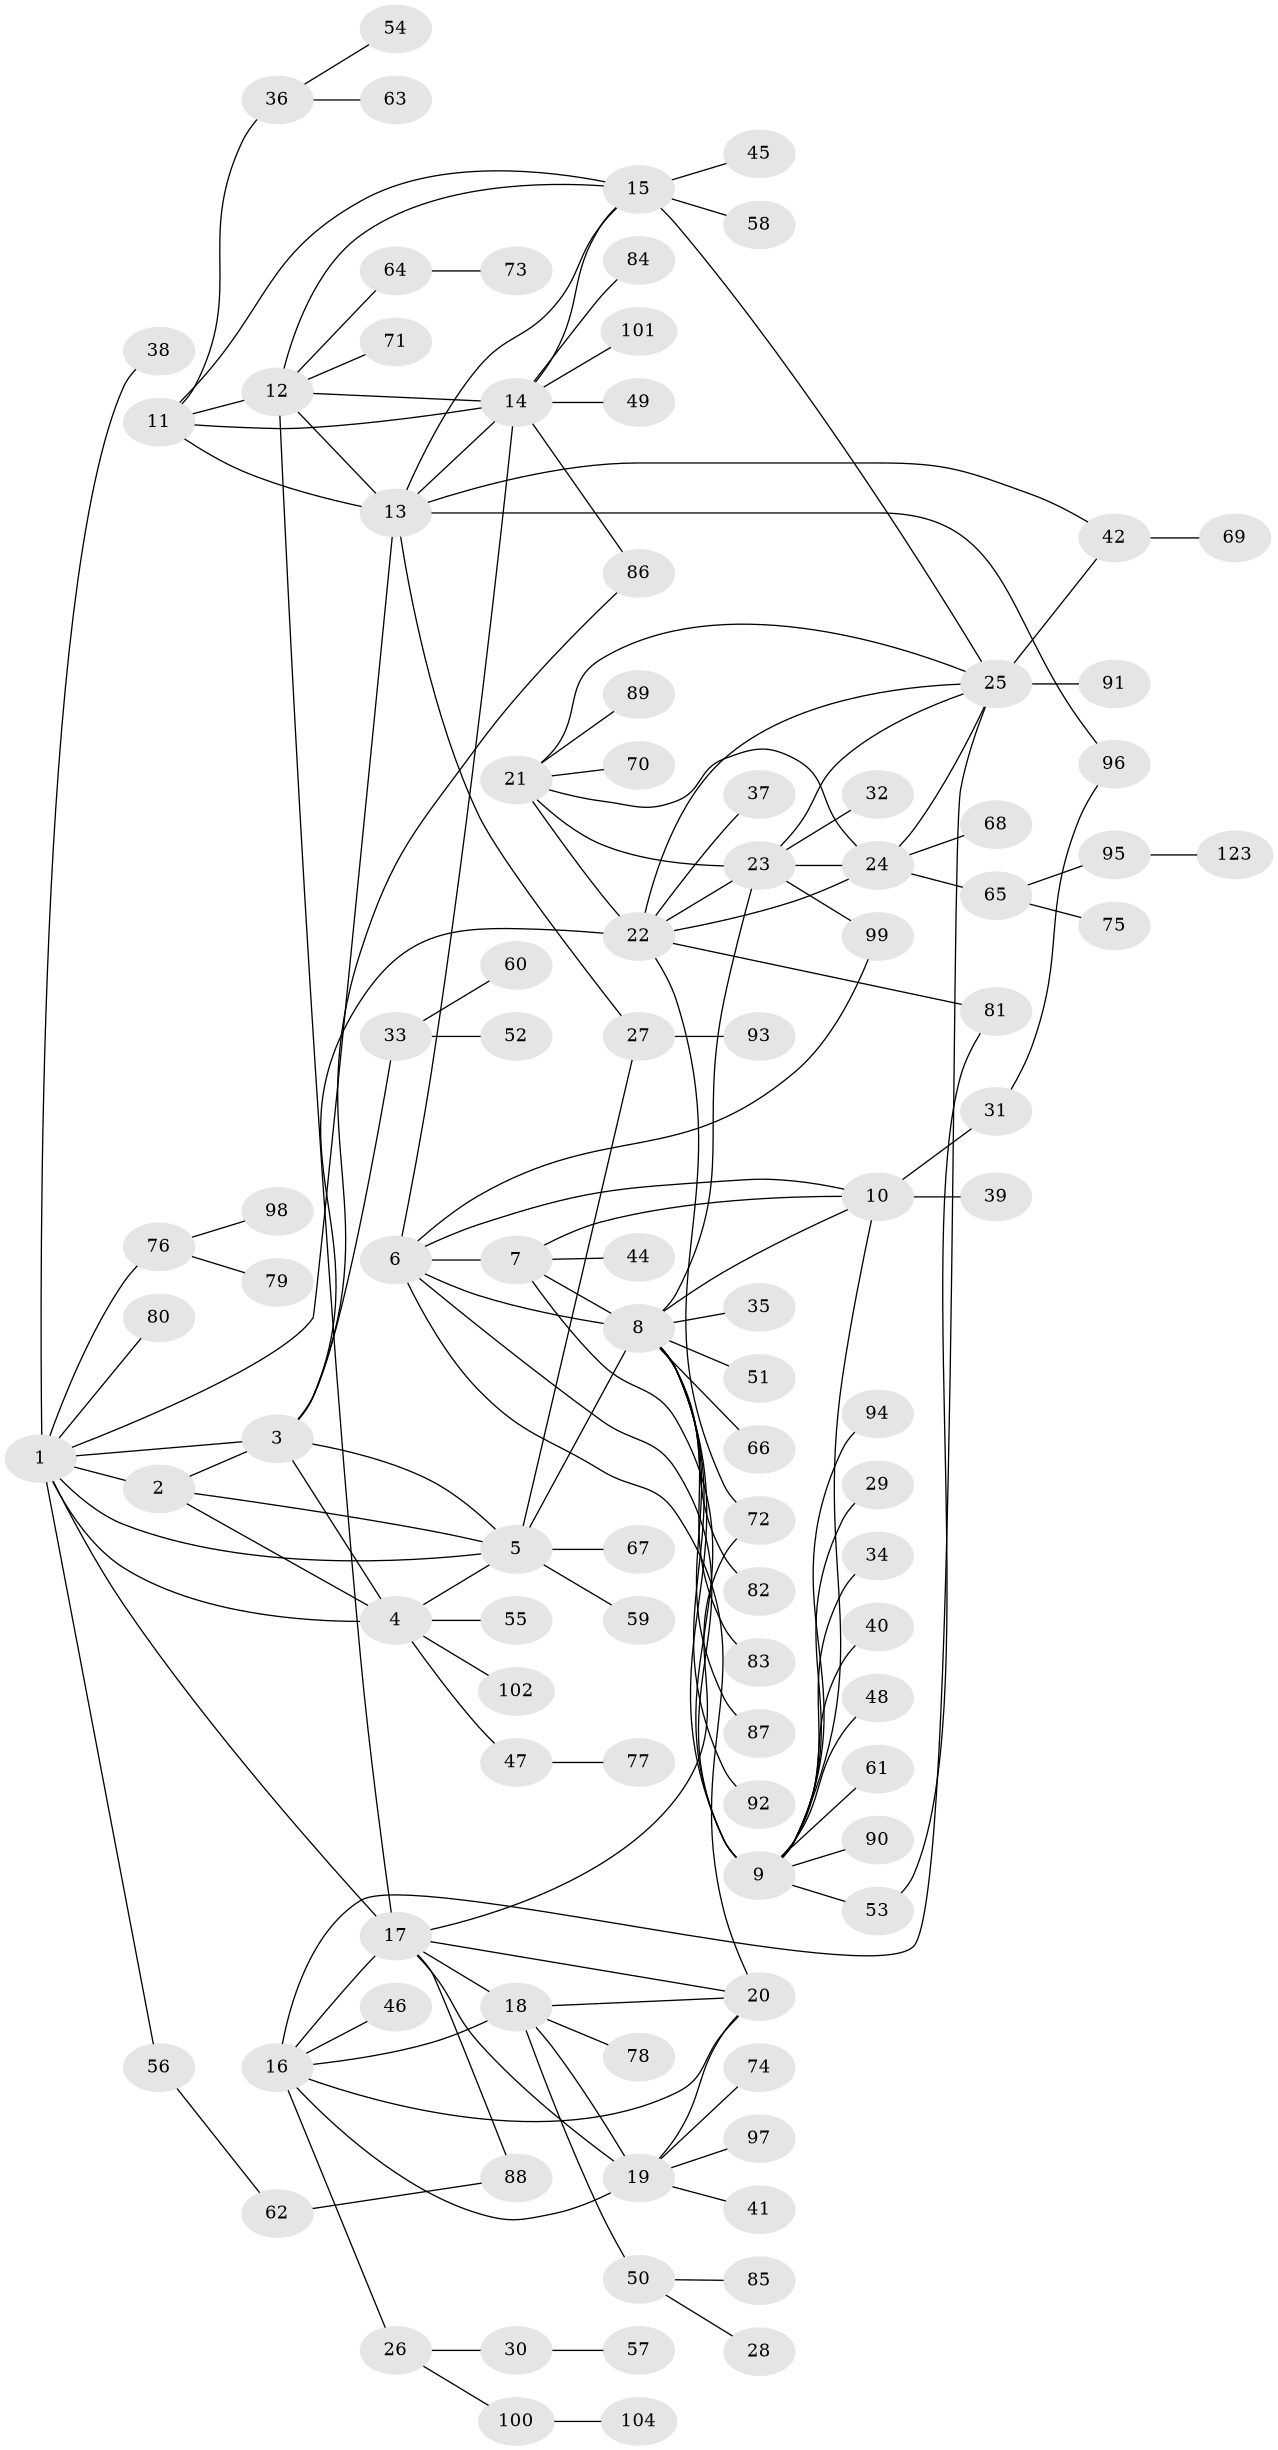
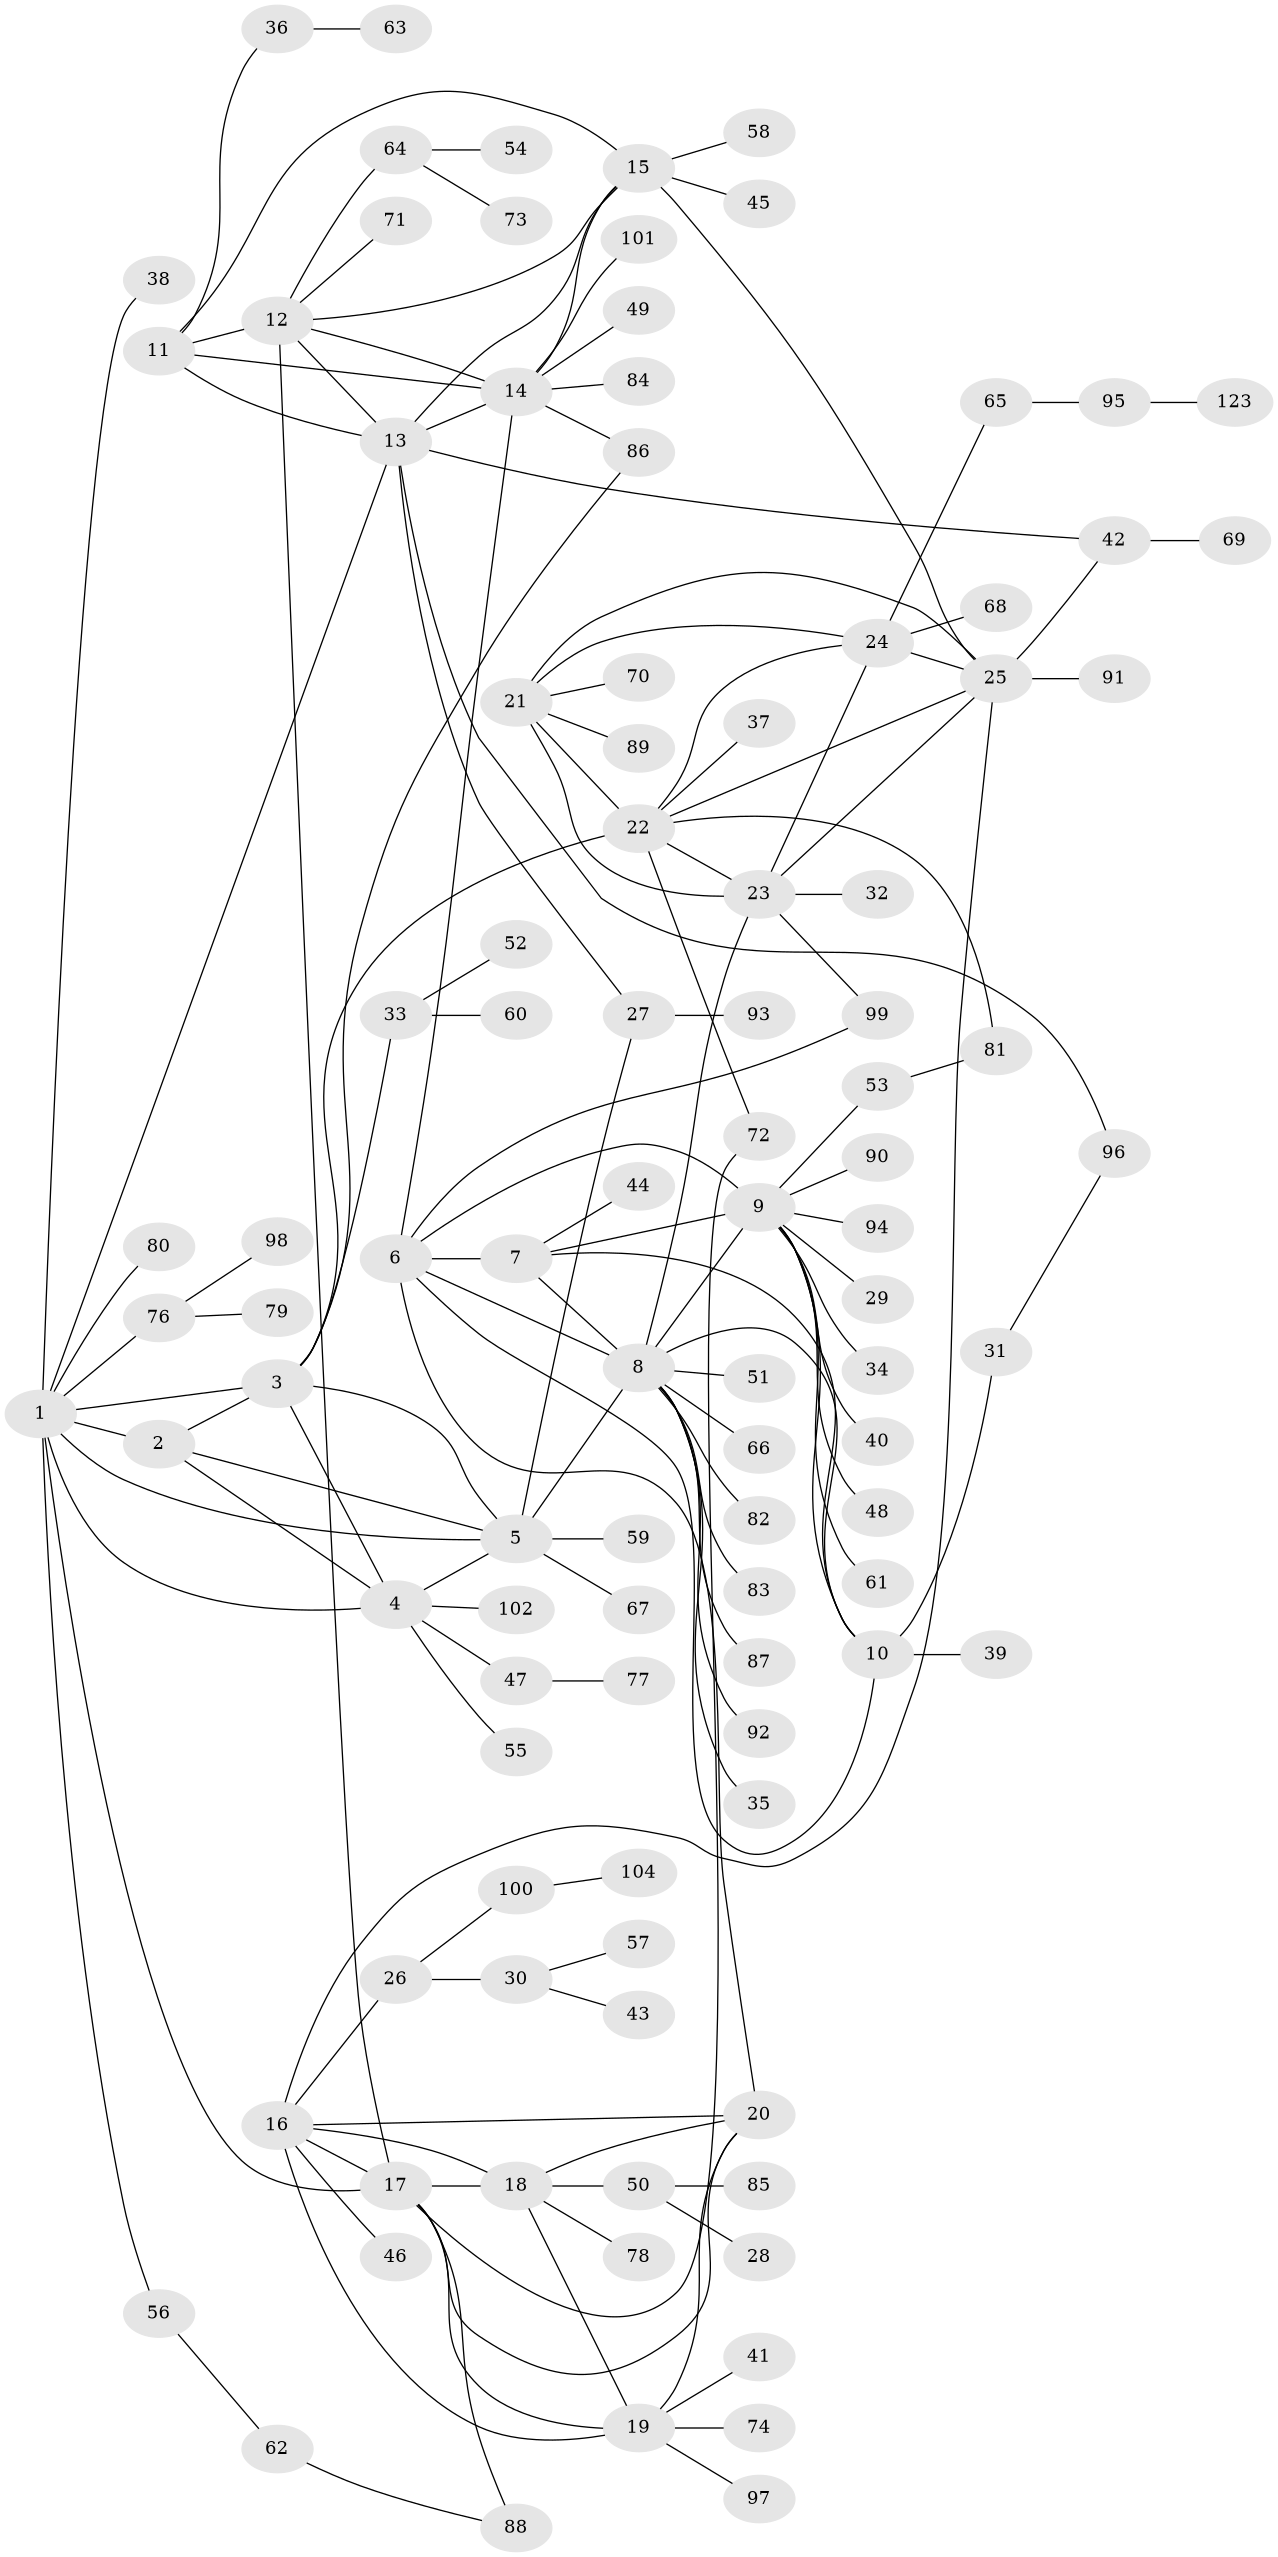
edge "54" -- "36": now "54" -- "64"
node "75": removed
node "43": added
